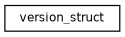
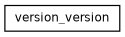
node "version_struct": label "version_struct" -> "version_version"
